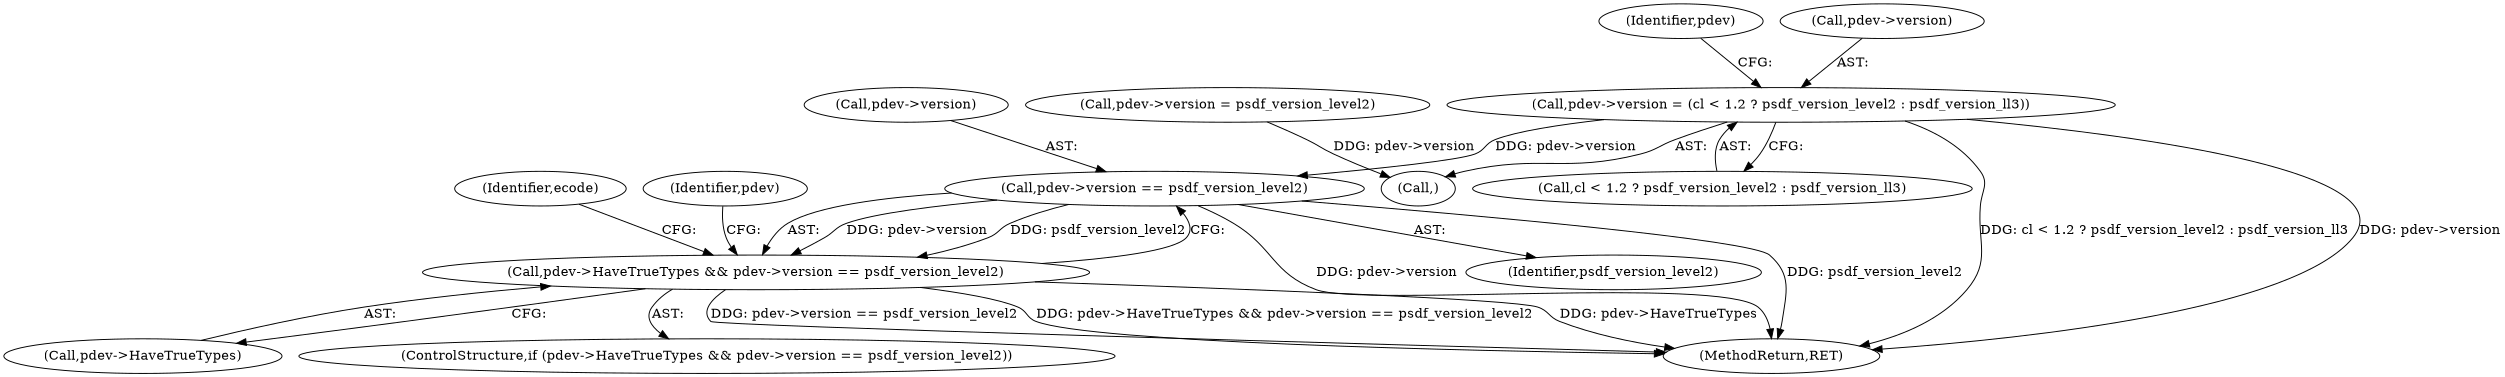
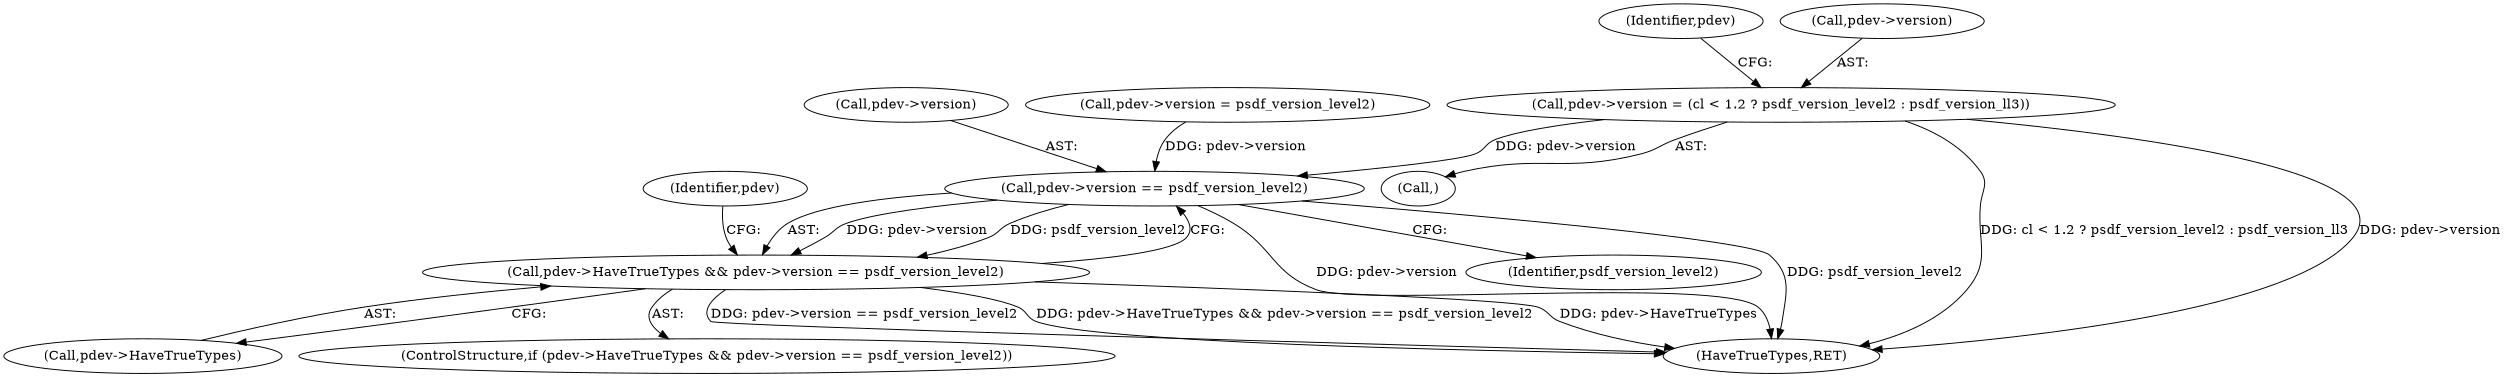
edge "(Call,pdev->version = psdf_version_level2)" -> "(Call,)": now "(Call,pdev->version = psdf_version_level2)" -> "(Call,pdev->version == psdf_version_level2)"
node "(Identifier,ecode)": removed
node "(Call,cl < 1.2 ? psdf_version_level2 : psdf_version_ll3)": removed
edge "(Call,pdev->version == psdf_version_level2)" -> "(Identifier,psdf_version_level2)": label "AST: " -> "CFG: "
node "(MethodReturn,RET)": label "(MethodReturn,RET)" -> "(HaveTrueTypes,RET)"
